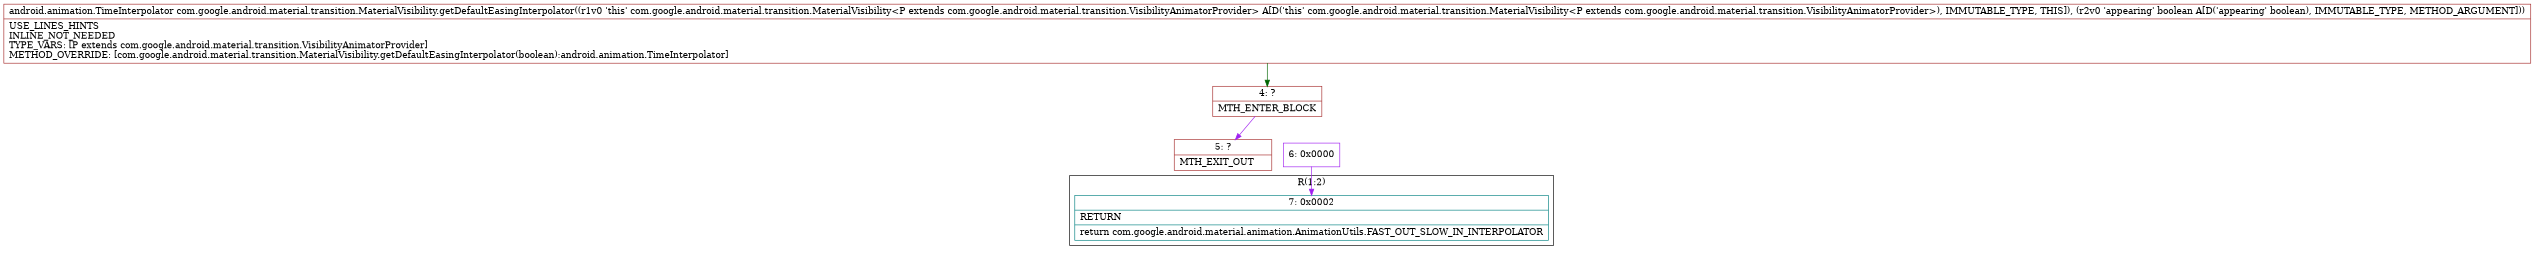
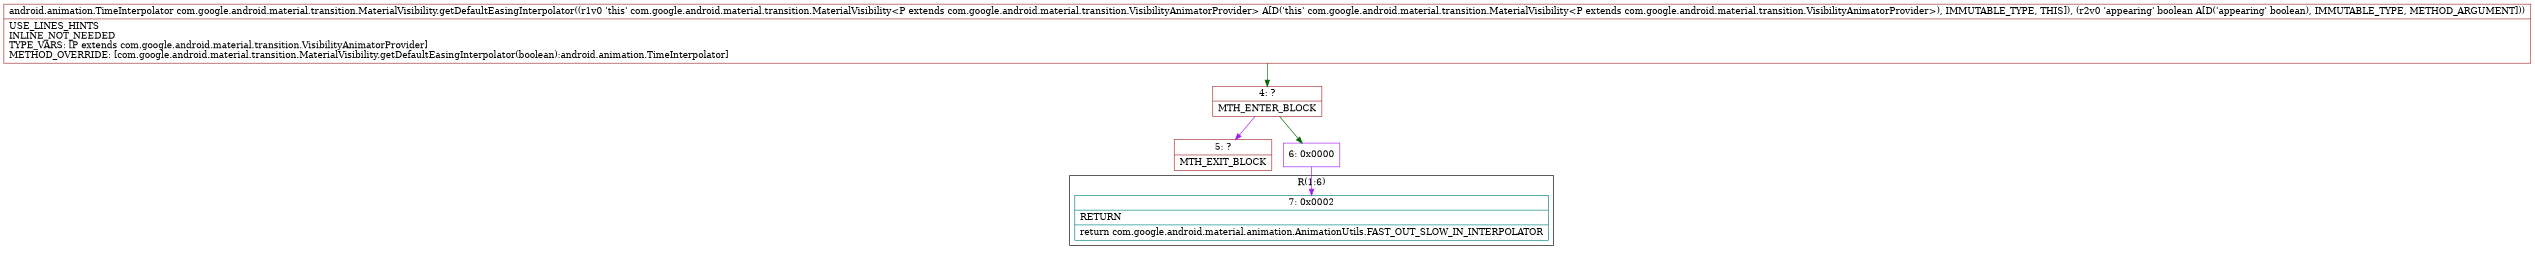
edge "4: ?" -> "6: 0x0000": added
node "5: ?": text "MTH_EXIT_OUT" -> "MTH_EXIT_BLOCK"
cluster "R(1:2)": label "R(1:2)" -> "R(1:6)"
